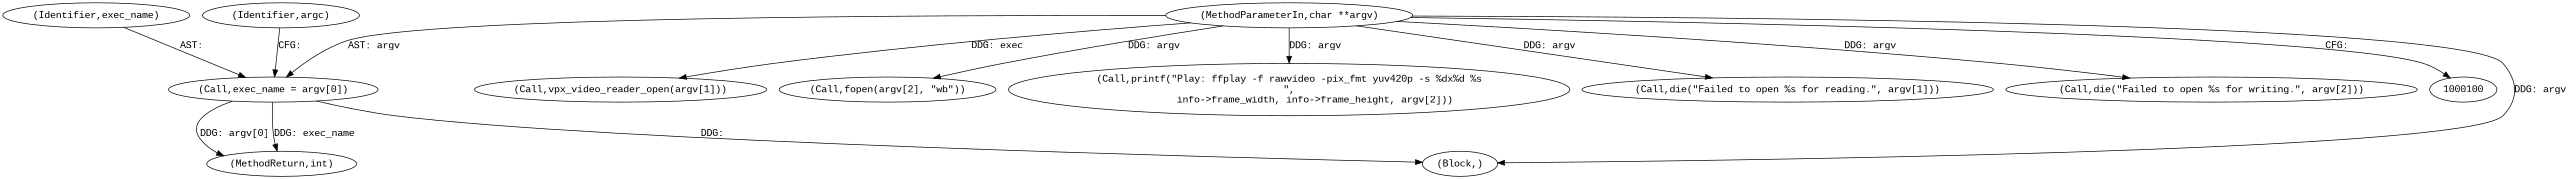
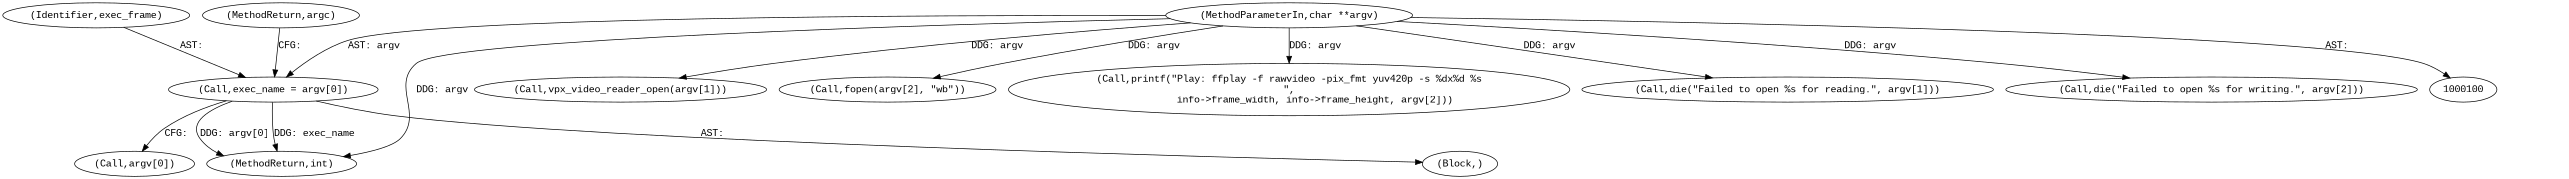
node "(Identifier,exec_name)": label "(Identifier,exec_name)" -> "(Identifier,exec_frame)"
node "(Identifier,argc)": label "(Identifier,argc)" -> "(MethodReturn,argc)"
edge "(MethodParameterIn,char **argv)" -> "(Call,vpx_video_reader_open(argv[1]))": label "DDG: exec" -> "DDG: argv"
edge "(MethodParameterIn,char **argv)" -> "1000100": label "CFG: " -> "AST: "
edge "(MethodParameterIn,char **argv)" -> "(Block,)": now "(MethodParameterIn,char **argv)" -> "(MethodReturn,int)"
edge "(Call,exec_name = argv[0])" -> "(Block,)": label "DDG: " -> "AST: "
node "(Call,argv[0])": added
